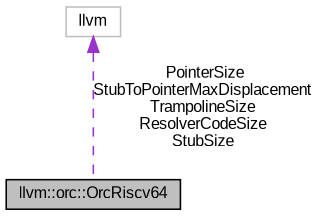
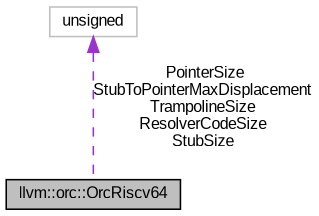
node "llvm": label "llvm" -> "unsigned"
